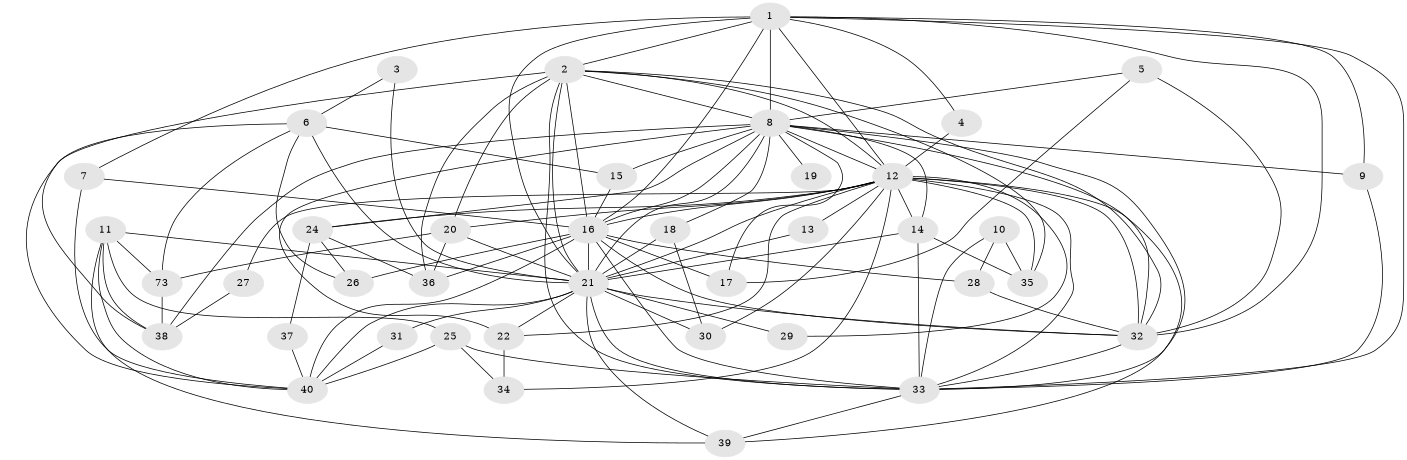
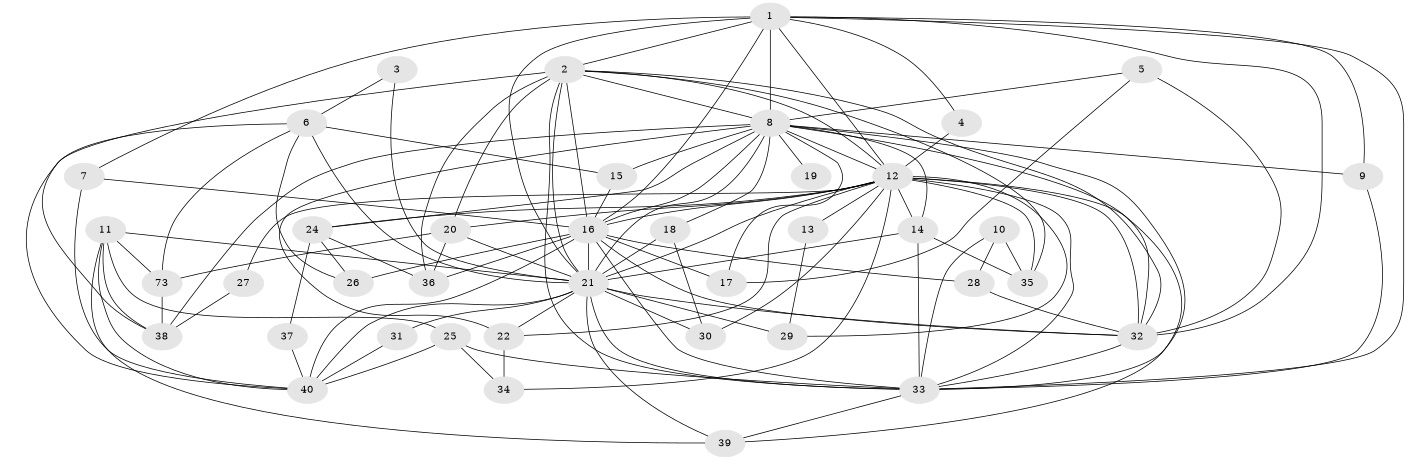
edge "13" -- "21": now "13" -- "29"
